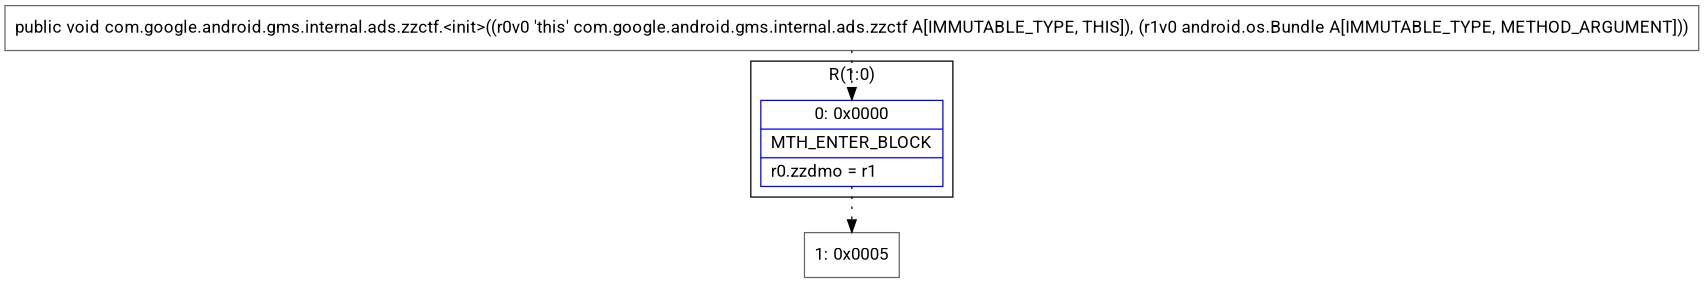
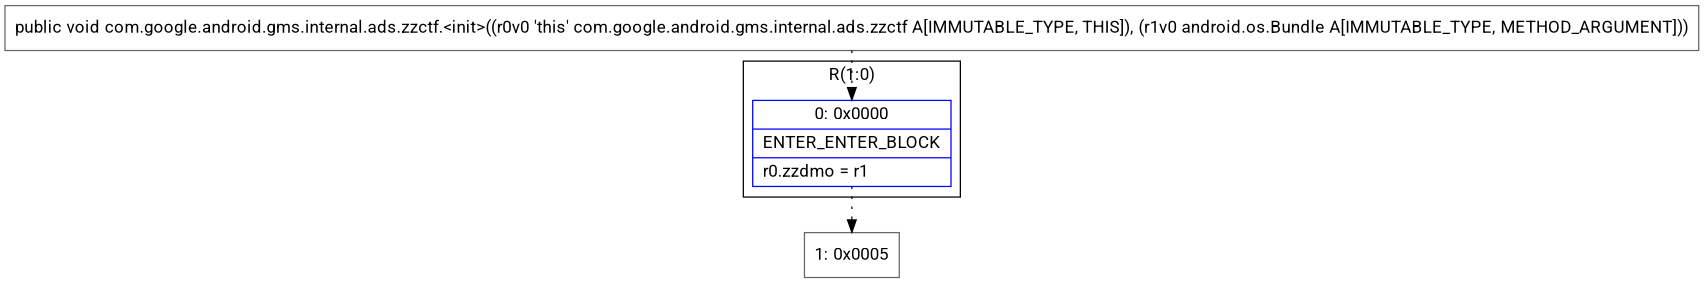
node "0: 0x0000": text "MTH_ENTER_BLOCK" -> "ENTER_ENTER_BLOCK"
